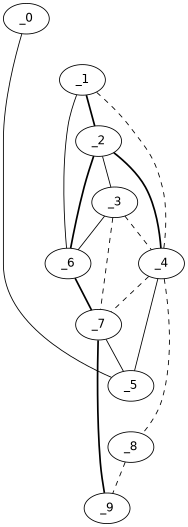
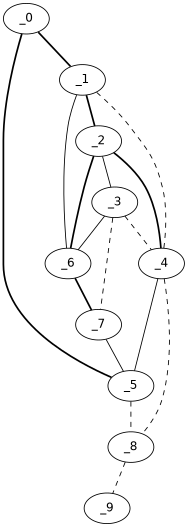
edge "_0" -- "_1": added
edge "_0" -- "_5": style solid -> bold
edge "_4" -- "_7": removed
edge "_7" -- "_9": removed
edge "_5" -- "_8": added
